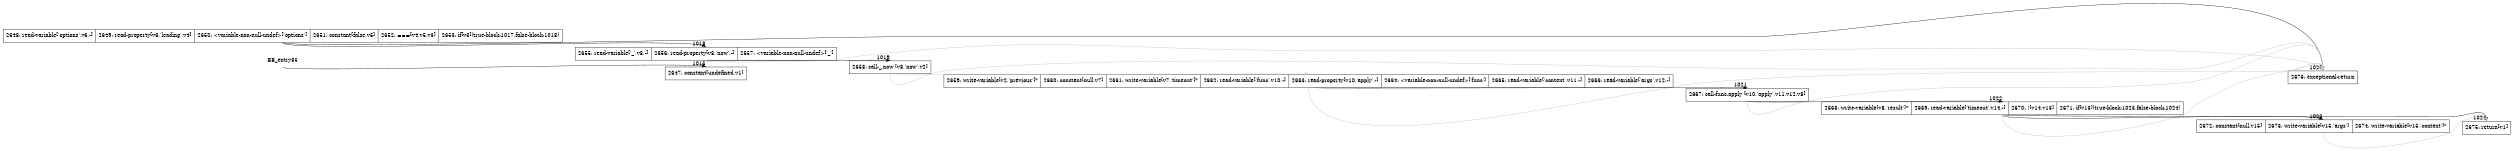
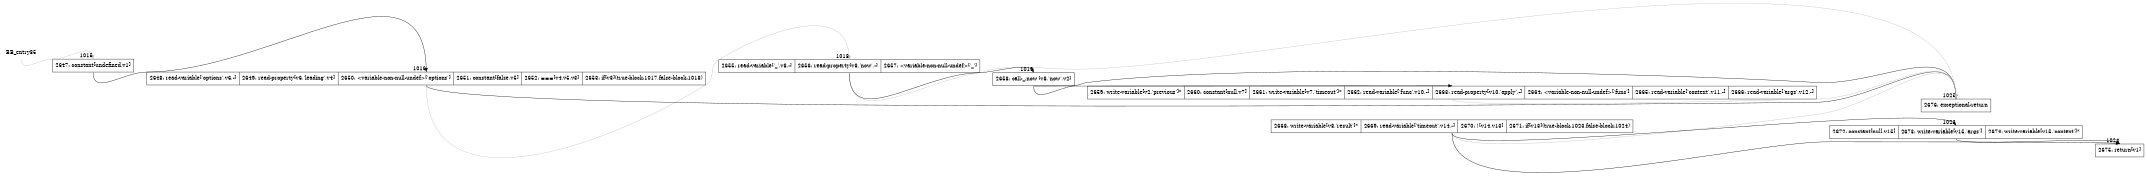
edge "2647: constant[undefined,v1]" -> "2648: read-variable['options',v6,-]": added
edge "2648: read-variable['options',v6,-]" -> "2655: read-variable['_',v8,-]": color black -> gray
edge "2658: call-_.now [v8,'now',v2]" -> "2676: exceptional-return": color gray -> black
edge "BB_entry85" -> "2647: constant[undefined,v1]": color black -> gray
edge "2658: call-_.now [v8,'now',v2]" -> "2659: write-variable[v2,'previous']*": color gray -> black
node "2667: call-func.apply [v10,'apply',v11,v12,v8]": removed
edge "2672: constant[null,v15]" -> "2675: return[v1]": color gray -> black
